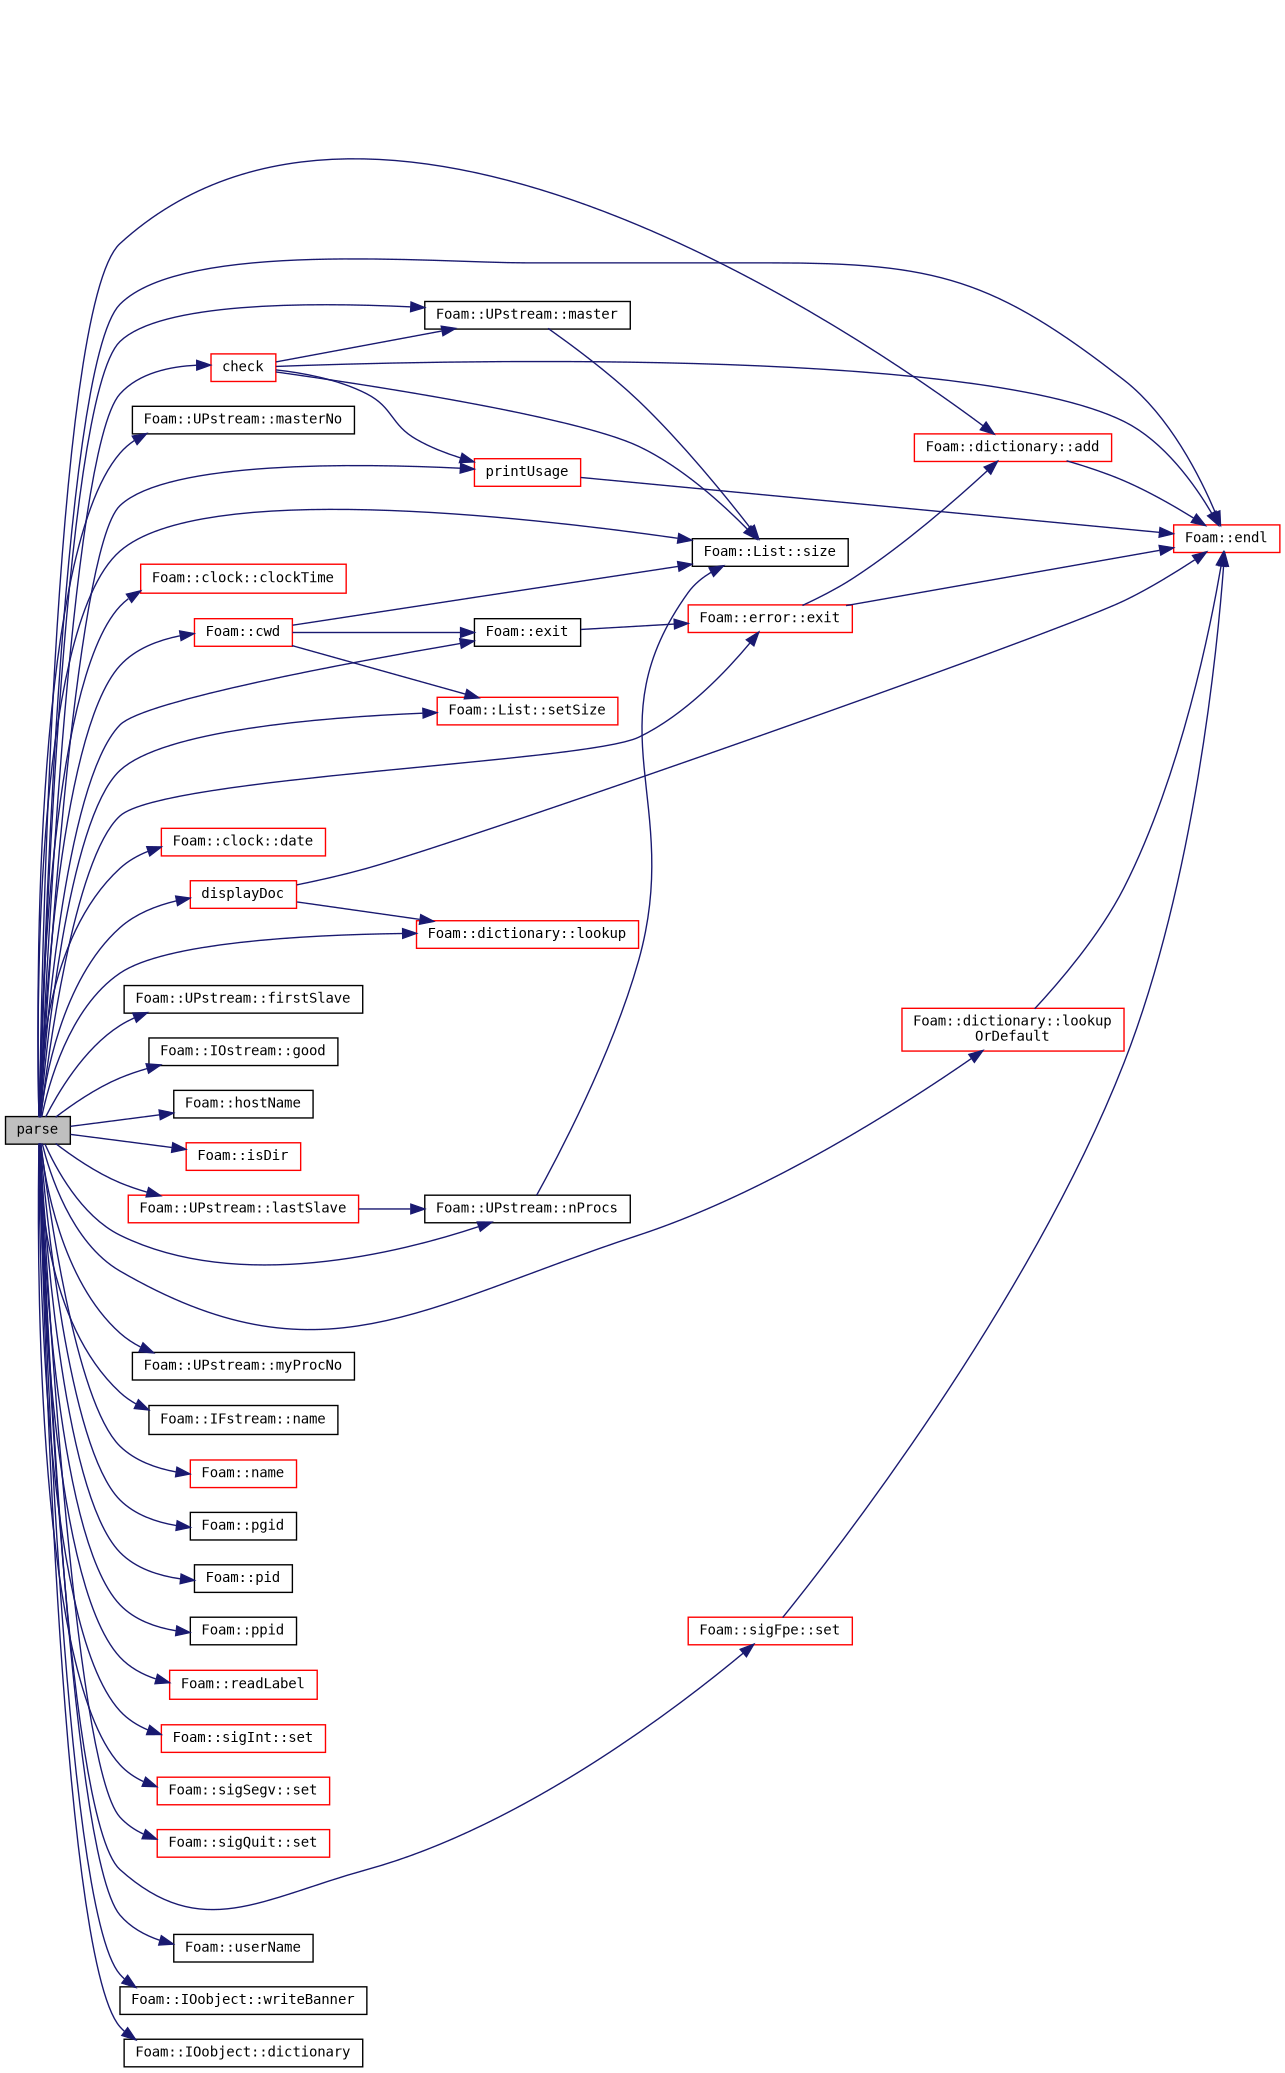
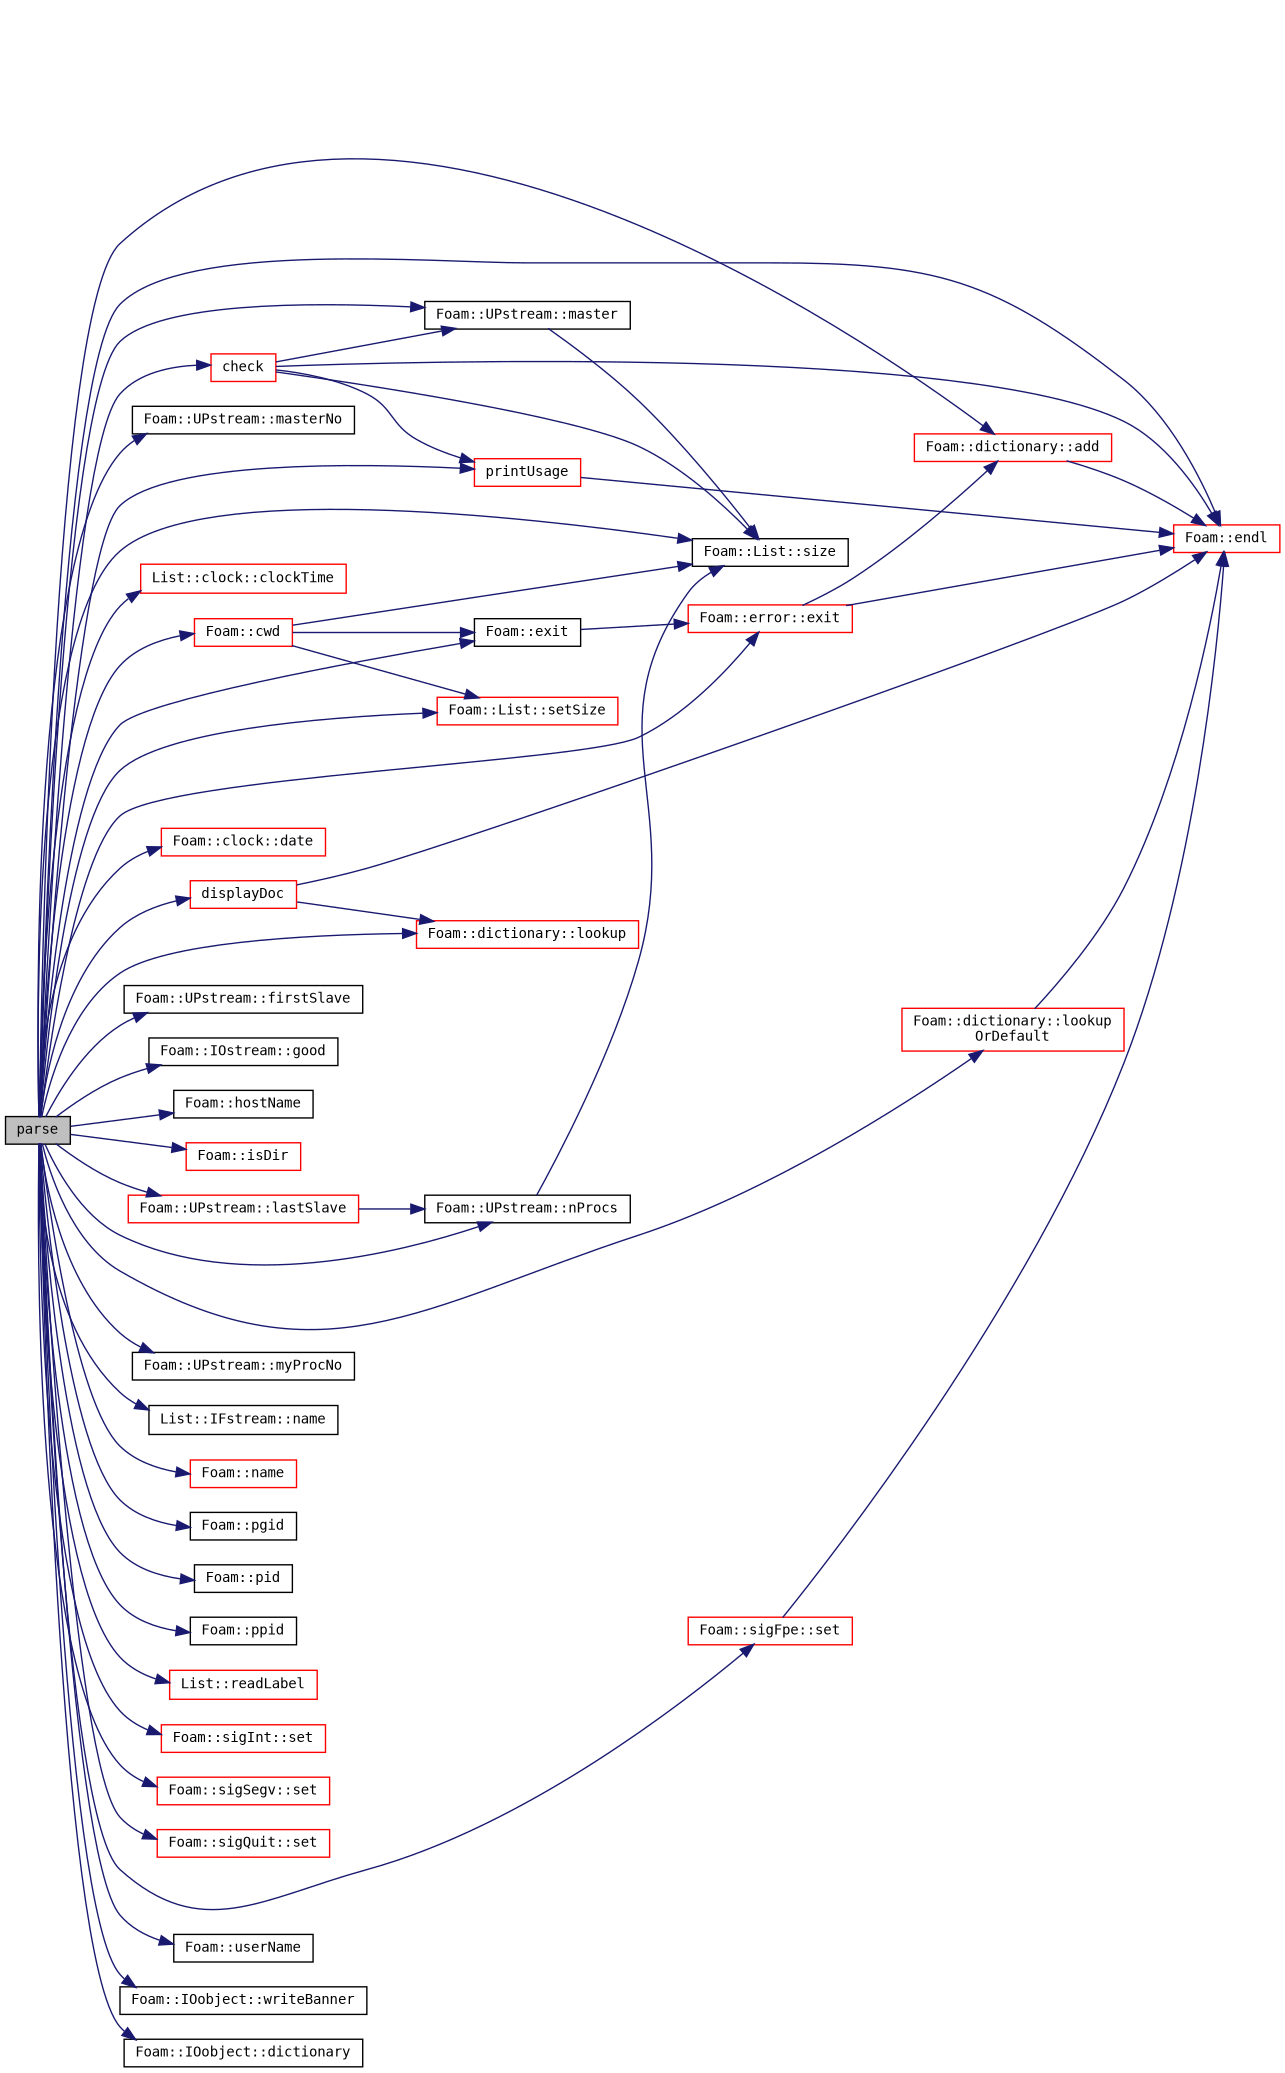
node "Foam::clock::clockTime": label "Foam::clock::clockTime" -> "List::clock::clockTime"
node "Foam::IFstream::name": label "Foam::IFstream::name" -> "List::IFstream::name"
node "Foam::readLabel": label "Foam::readLabel" -> "List::readLabel"
